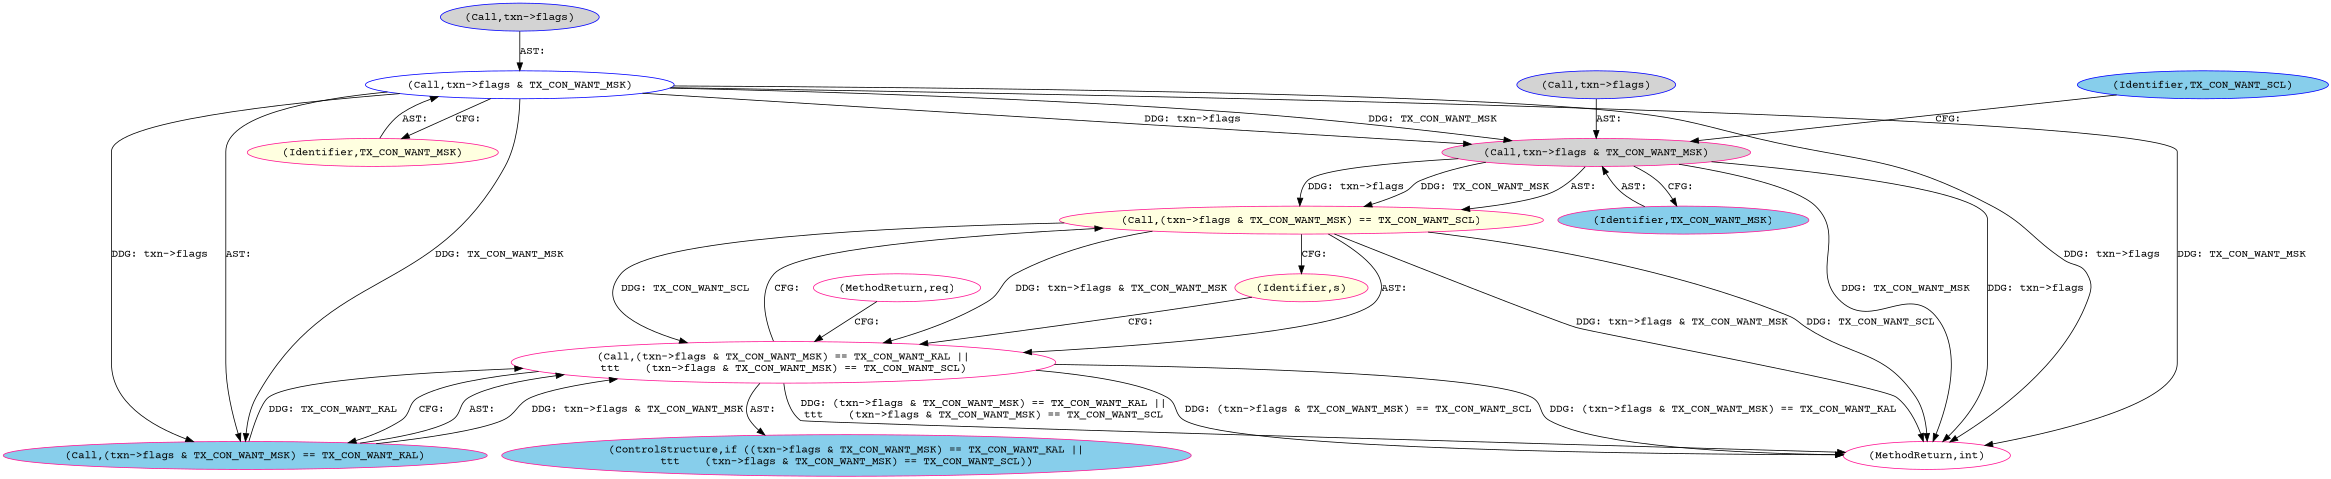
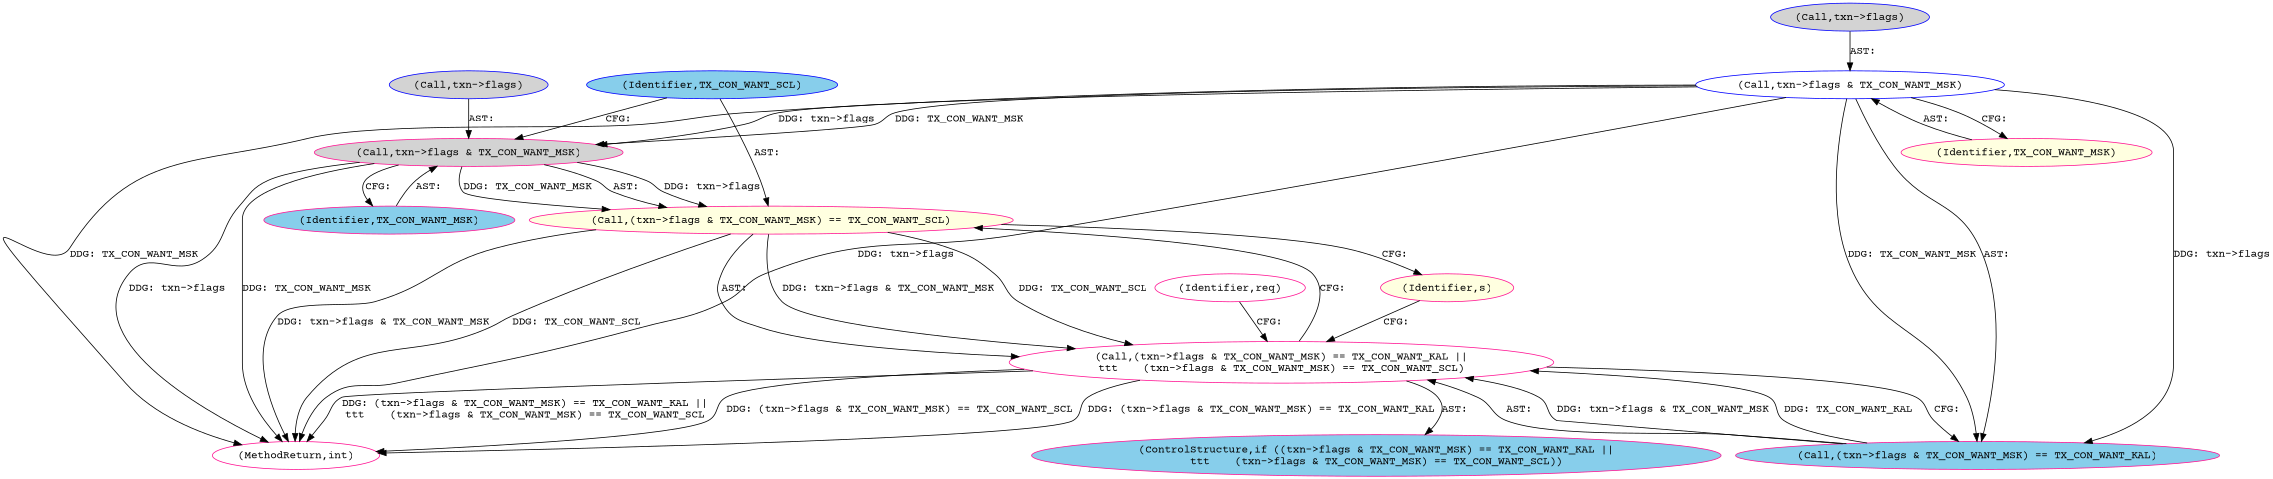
edge "(Identifier,TX_CON_WANT_SCL)" -> "(Call,(txn->flags & TX_CON_WANT_MSK) == TX_CON_WANT_SCL)": added, label "AST:"
node "(MethodReturn,req)": label "(MethodReturn,req)" -> "(Identifier,req)"
